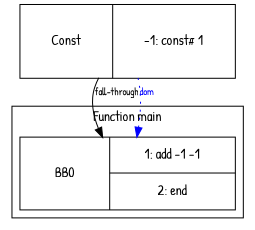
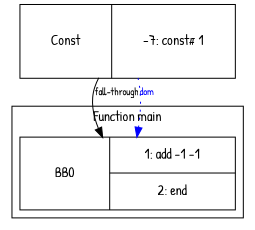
node "Const": text "-1: const# 1" -> "-7: const# 1"
